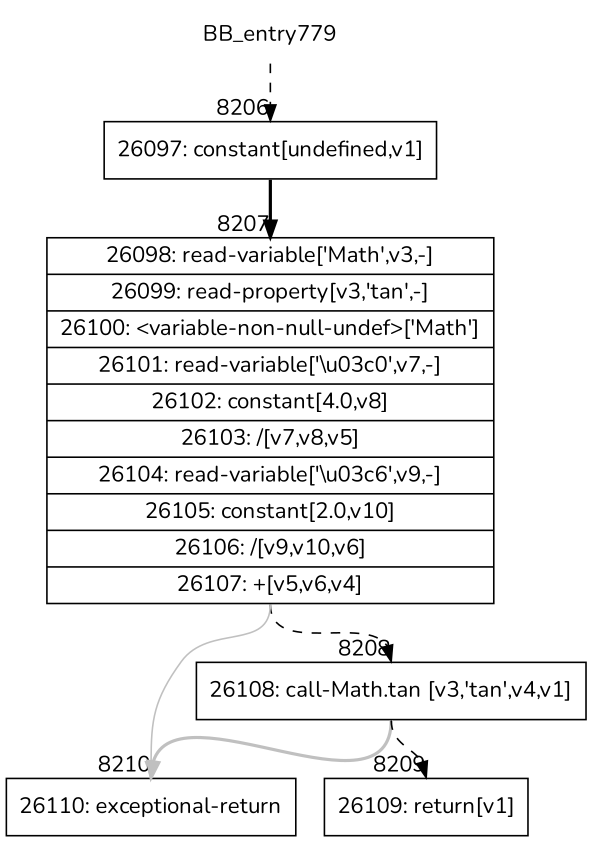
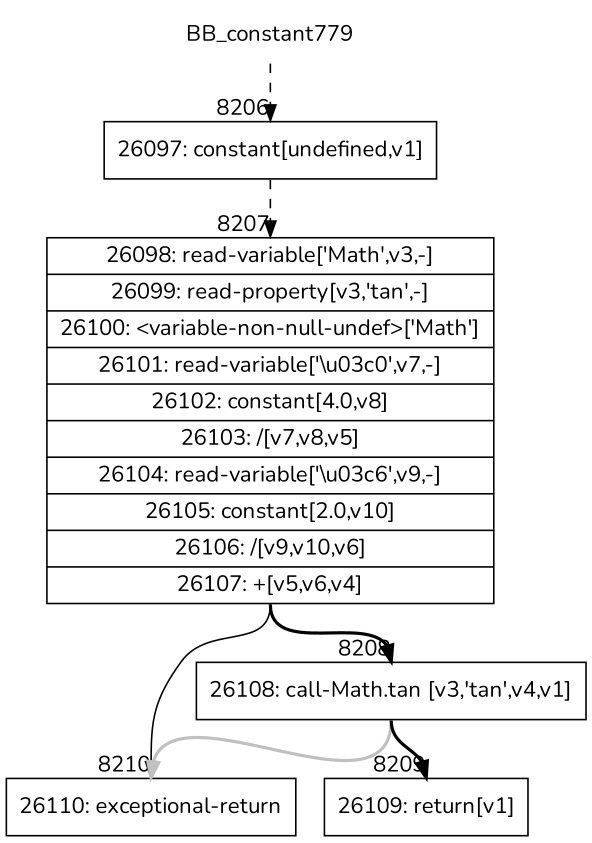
node "BB_entry779": label "BB_entry779" -> "BB_constant779"
edge "26097: constant[undefined,v1]" -> "26098: read-variable['Math',v3,-]": style bold -> dashed
edge "26098: read-variable['Math',v3,-]" -> "26108: call-Math.tan [v3,'tan',v4,v1]": style dashed -> bold
edge "26098: read-variable['Math',v3,-]" -> "26110: exceptional-return": color gray -> black
edge "26108: call-Math.tan [v3,'tan',v4,v1]" -> "26109: return[v1]": style dashed -> bold
